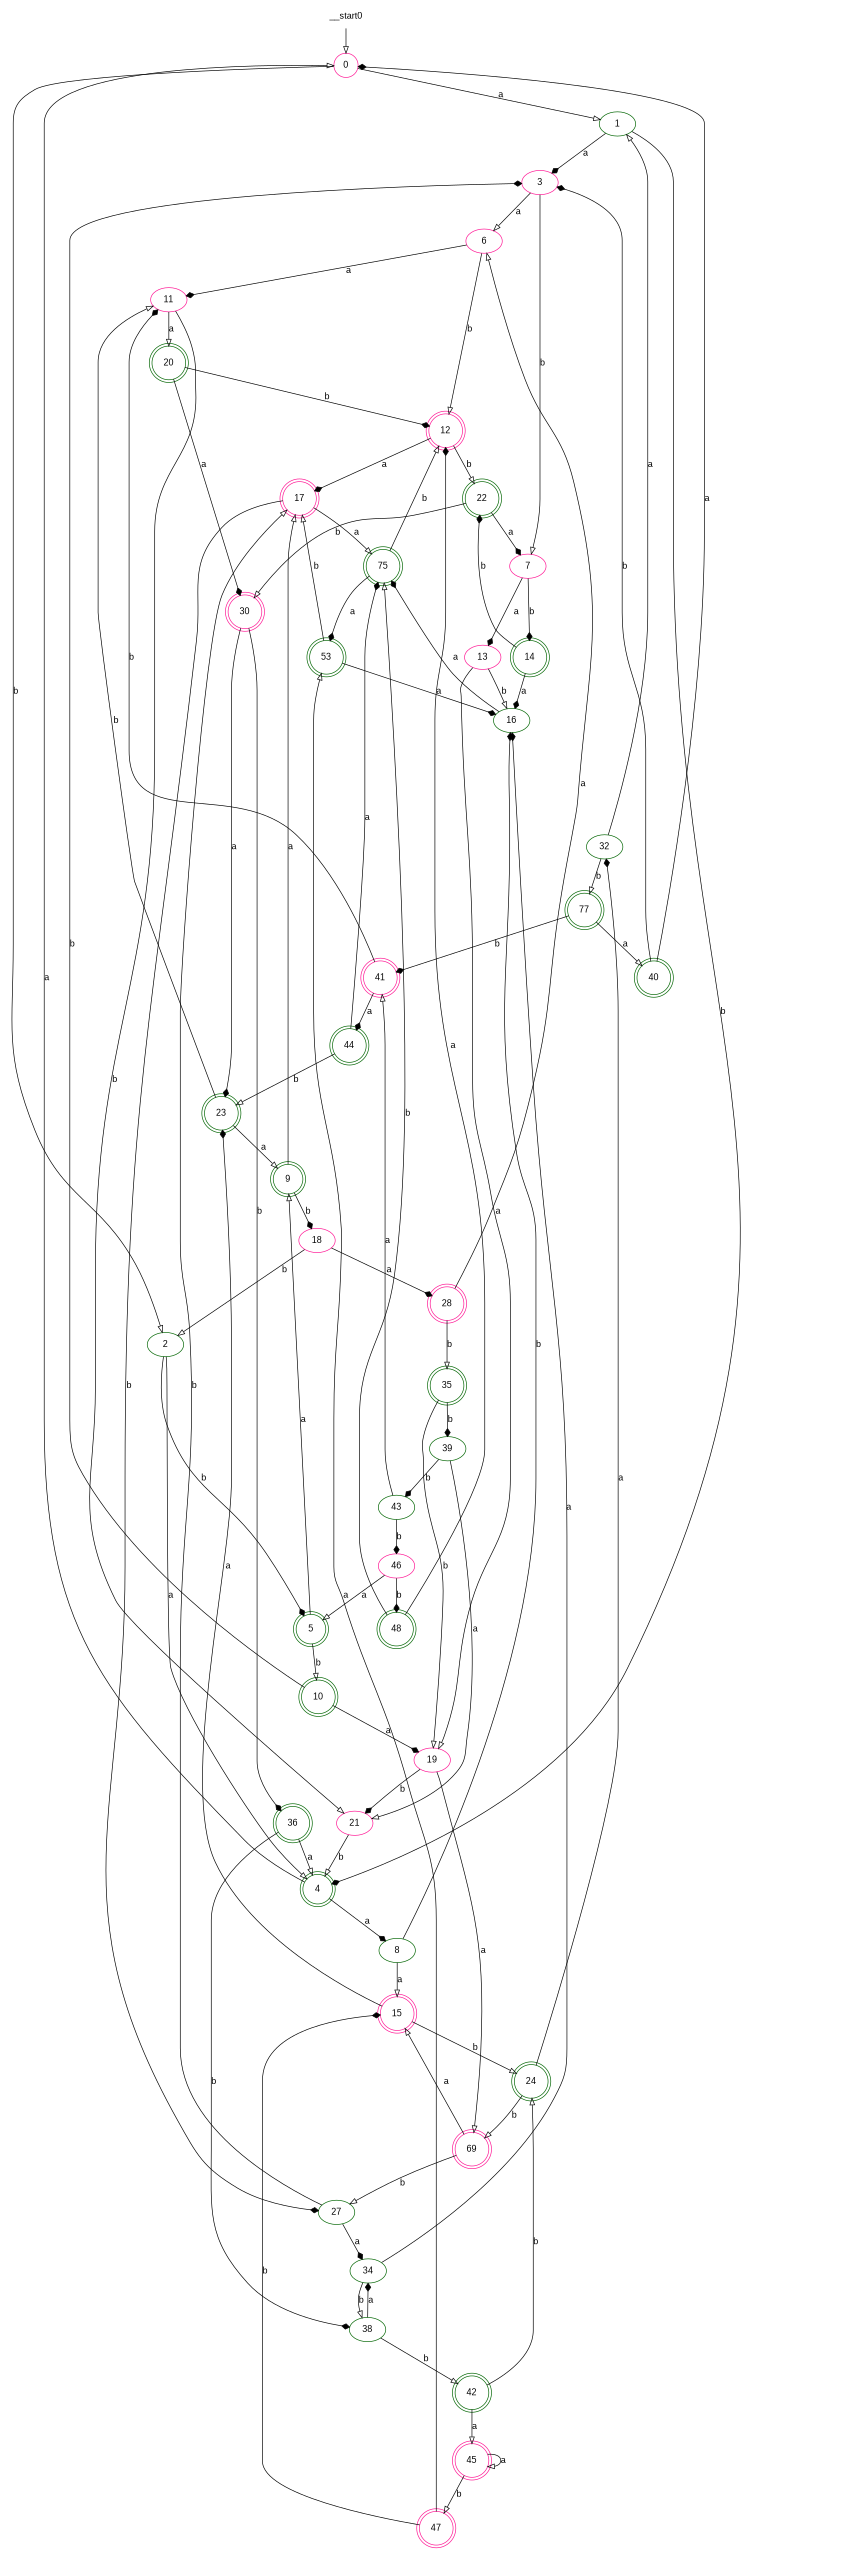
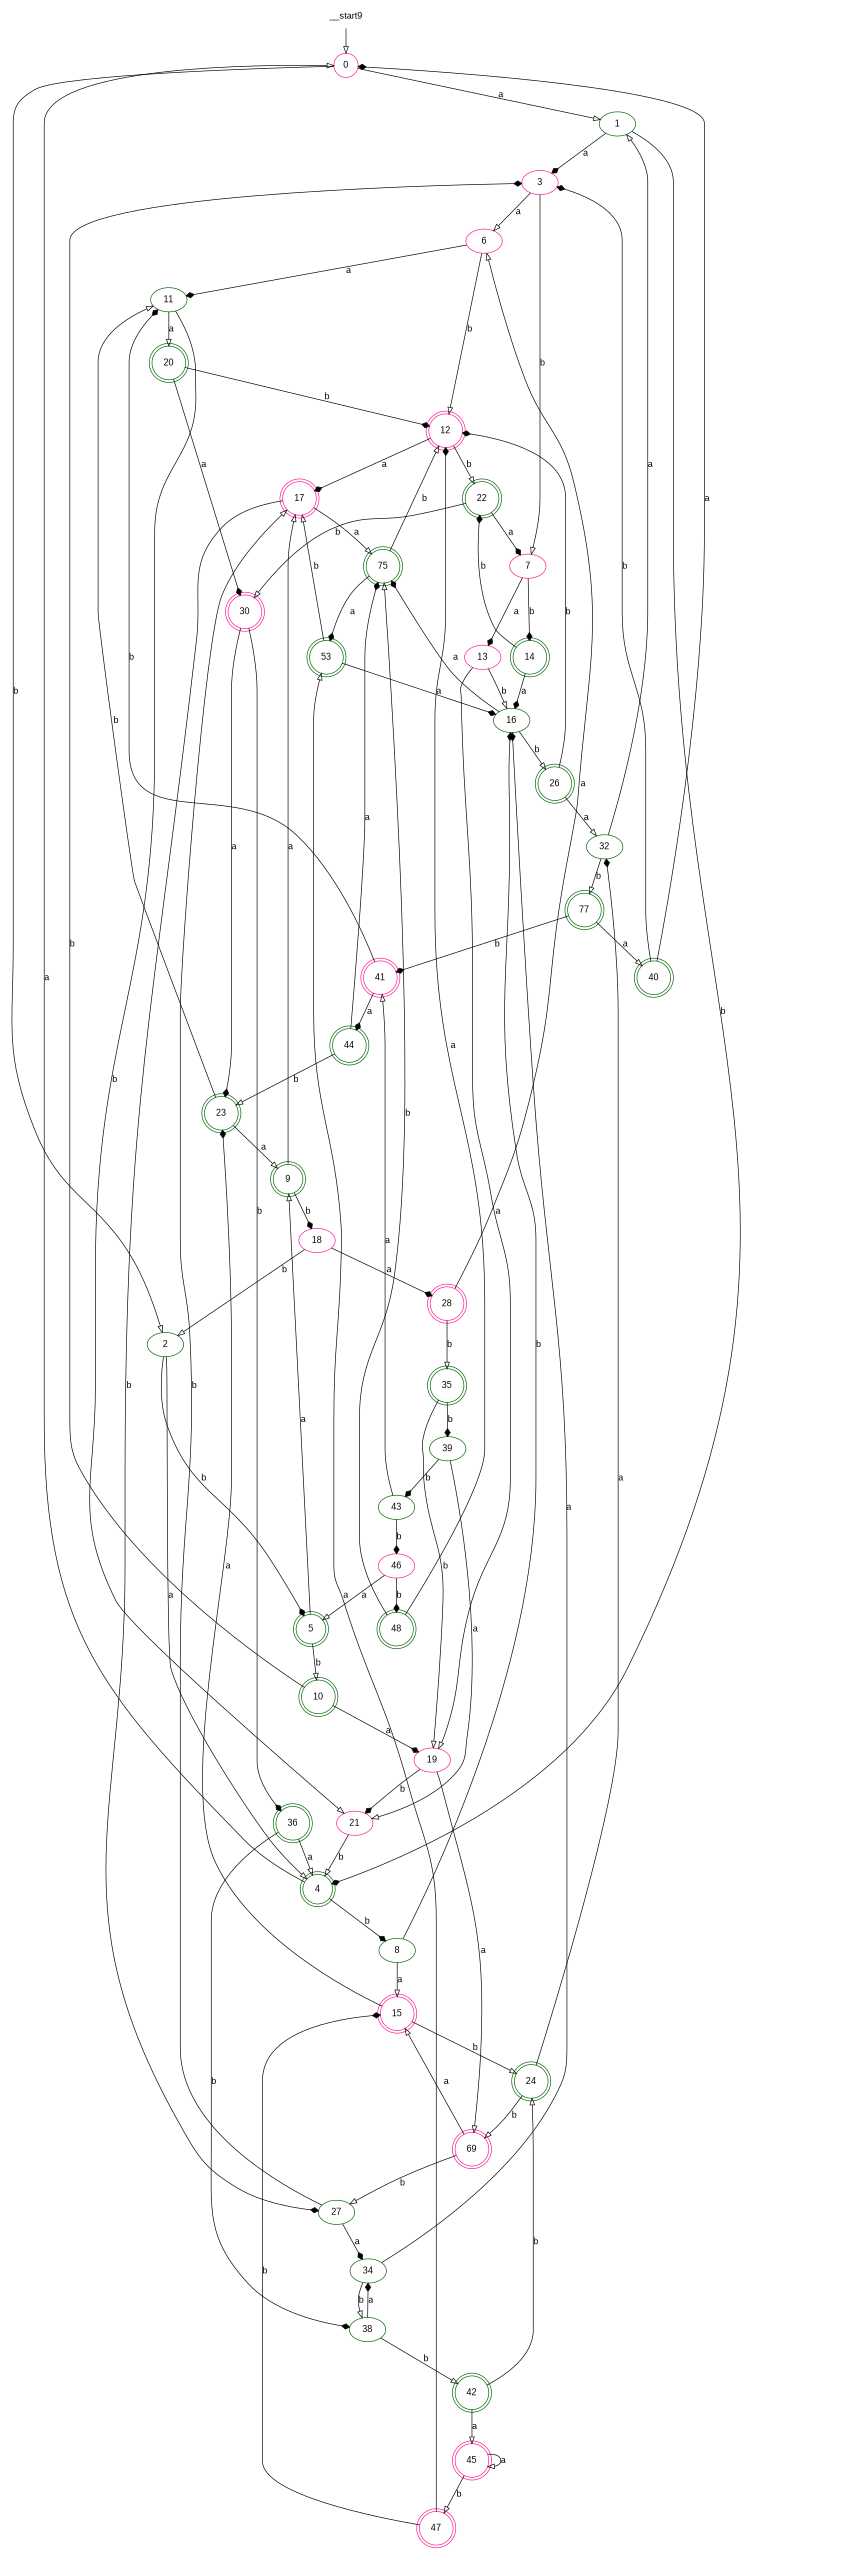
node "__start0": label "__start0" -> "__start9"
node "11": color deeppink -> darkgreen
node "26": added
edge "4" -> "8": label "a" -> "b"
